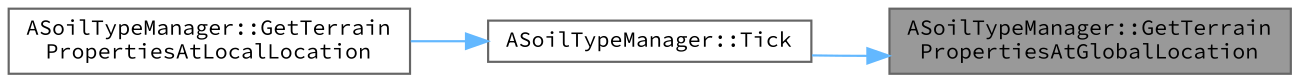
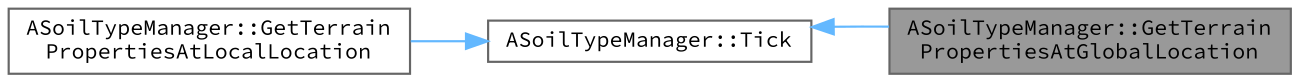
edge "ASoilTypeManager::Tick" -> "ASoilTypeManager::GetTerrain PropertiesAtGlobalLocation": reversed
